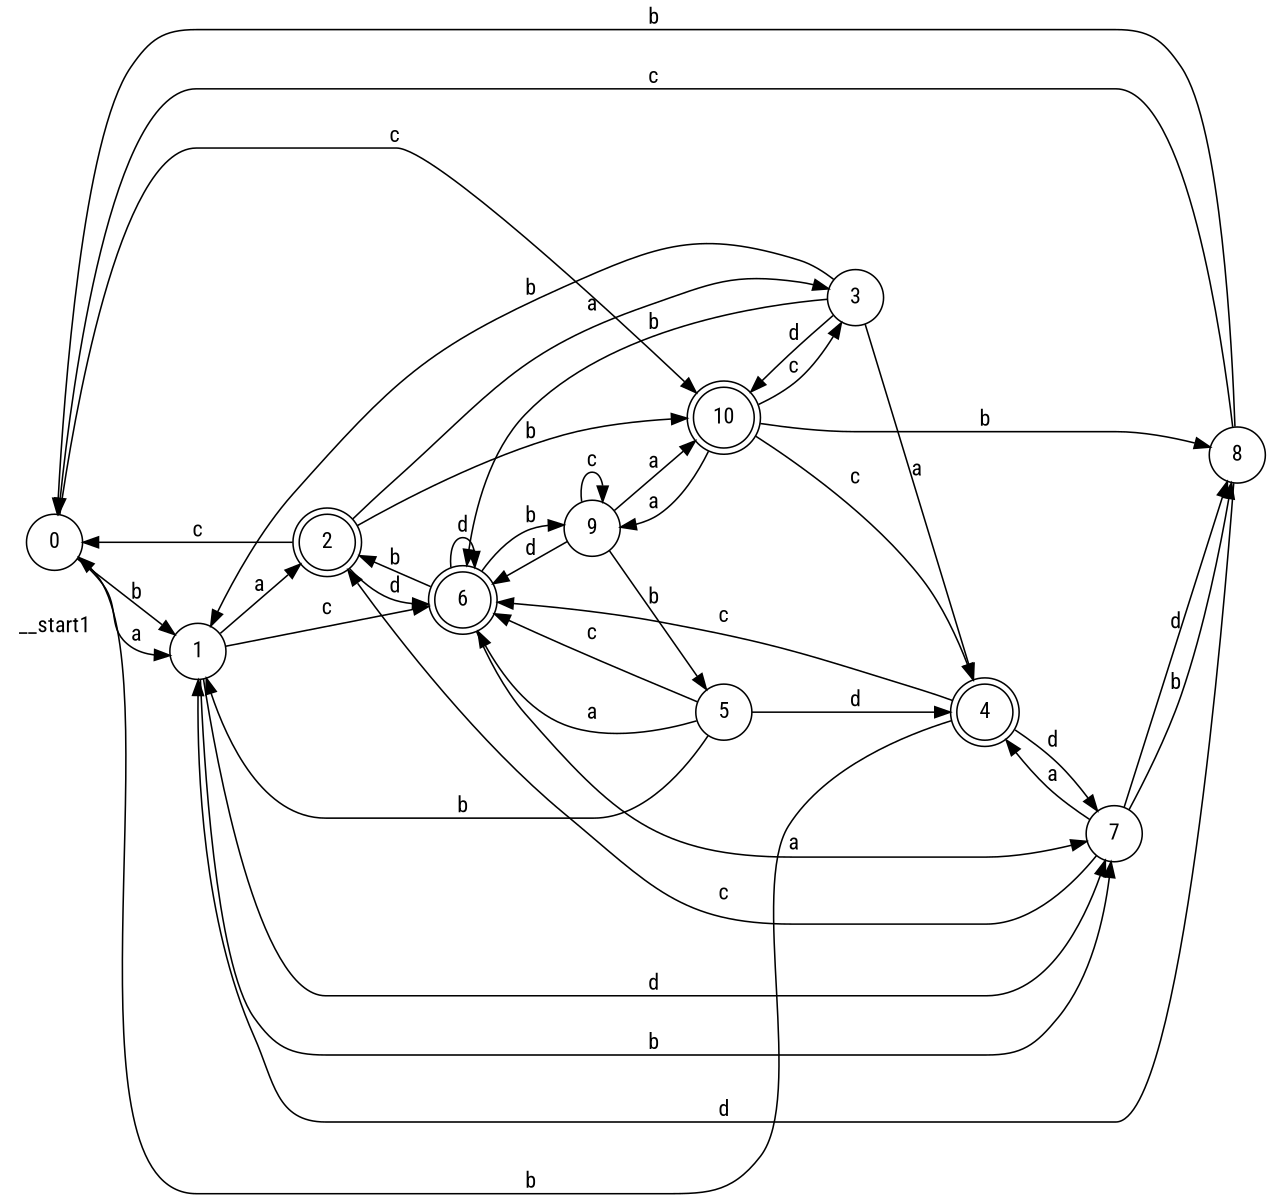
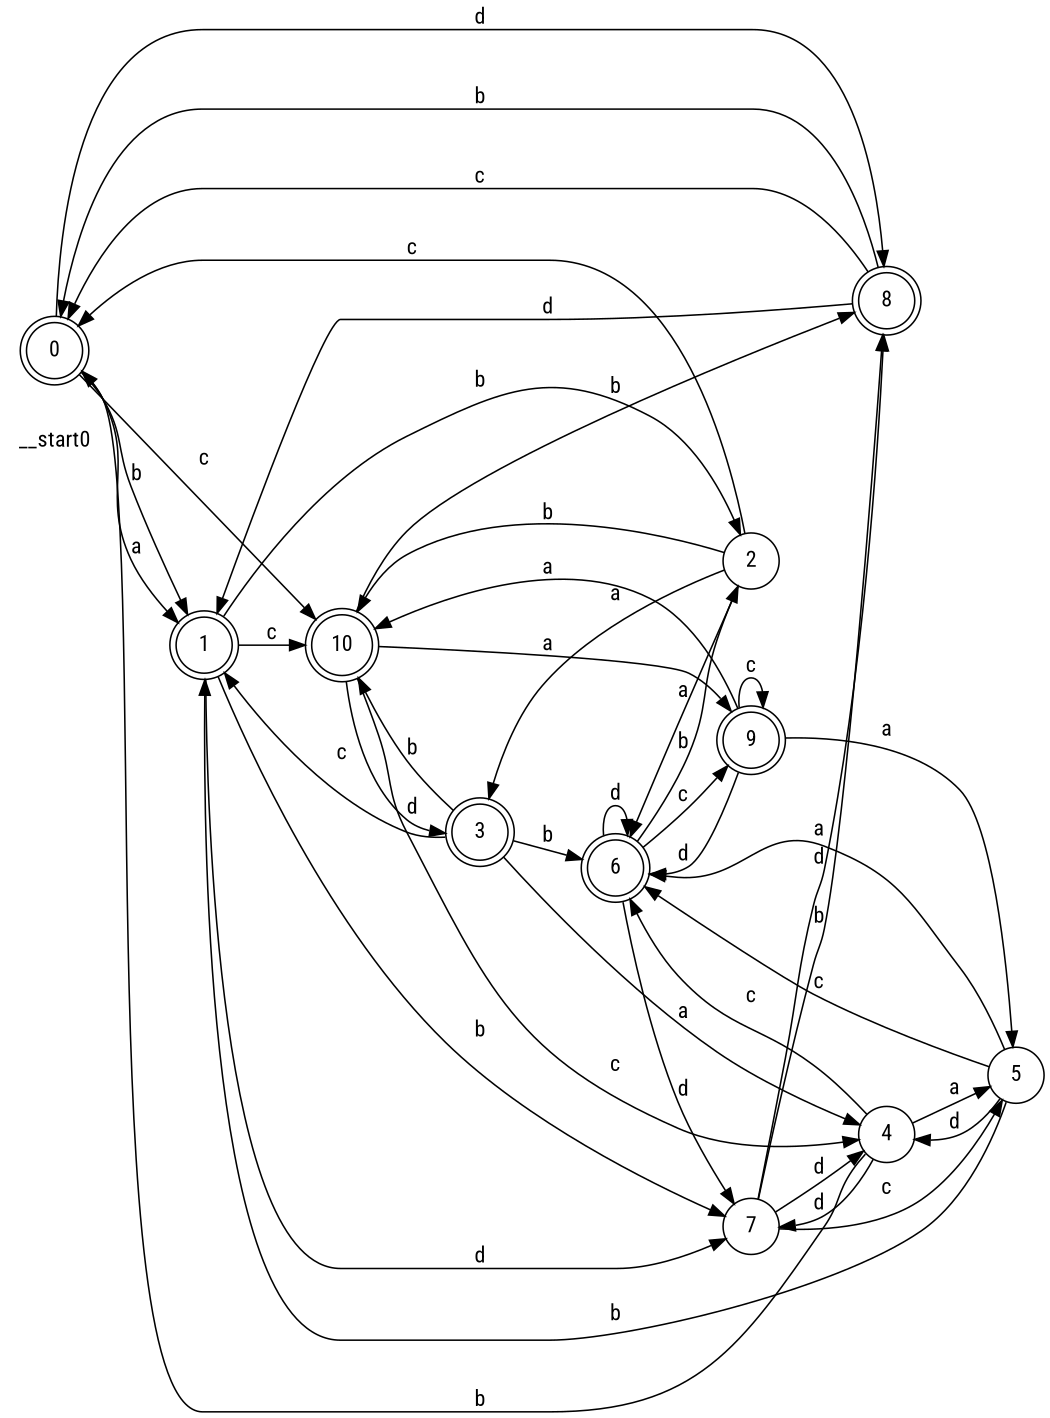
edge "0" -> "8": added, label "d"
edge "3" -> "1": label "b" -> "c"
node "3": shape circle -> doublecircle
edge "3" -> "10": label "d" -> "b"
edge "10" -> "3": label "c" -> "d"
node "8": shape circle -> doublecircle
edge "6" -> "9": label "b" -> "c"
node "9": shape circle -> doublecircle
node "0": shape circle -> doublecircle
node "2": shape doublecircle -> circle
edge "1" -> "2": label "a" -> "b"
edge "2" -> "6": label "d" -> "a"
edge "9" -> "5": label "b" -> "a"
node "__start1": label "__start1" -> "__start0"
edge "1" -> "6": now "1" -> "10"
node "1": shape circle -> doublecircle
node "4": shape doublecircle -> circle
edge "7" -> "4": label "a" -> "d"
edge "6" -> "7": label "a" -> "d"
edge "7" -> "2": now "7" -> "5"
edge "4" -> "5": added, label "a"
